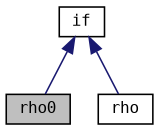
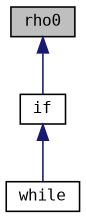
edge "rho0" -> "if": reversed
node "rho": label "rho" -> "while"
